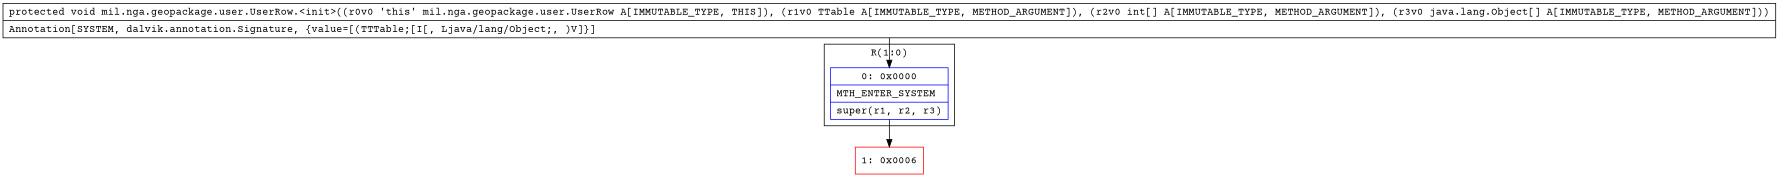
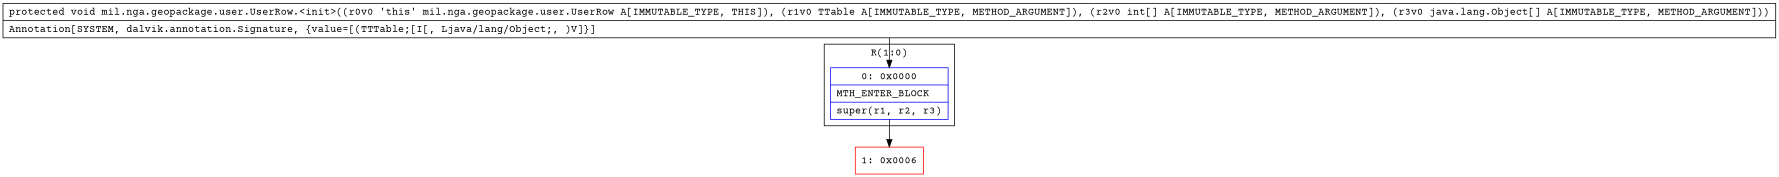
node "0: 0x0000": text "MTH_ENTER_SYSTEM" -> "MTH_ENTER_BLOCK"
